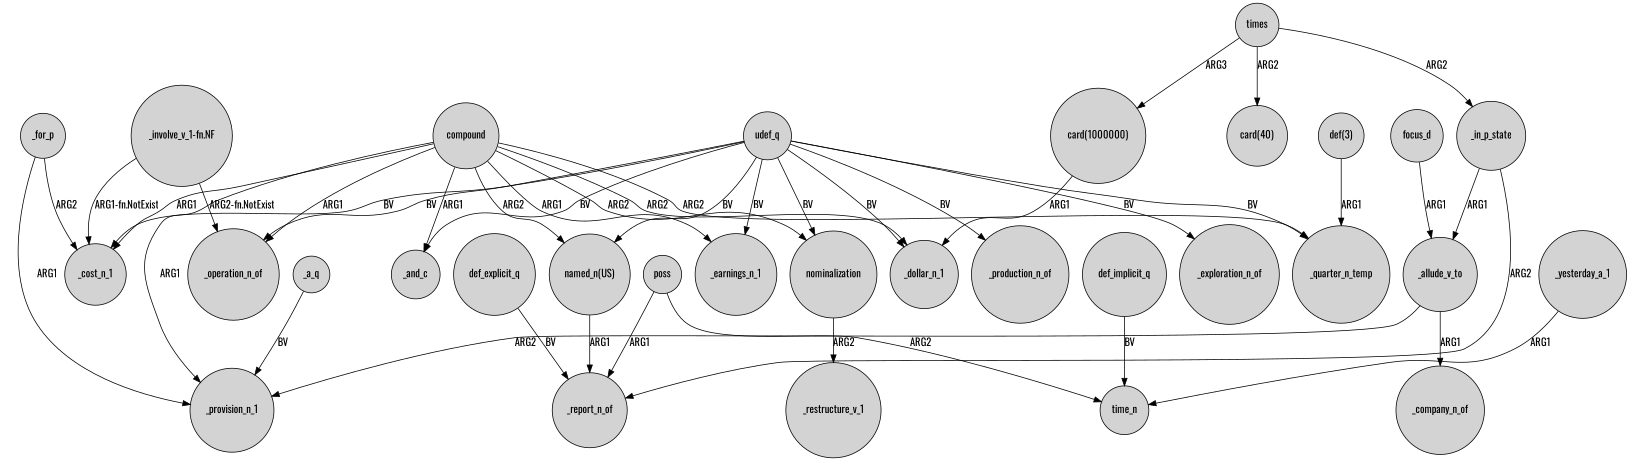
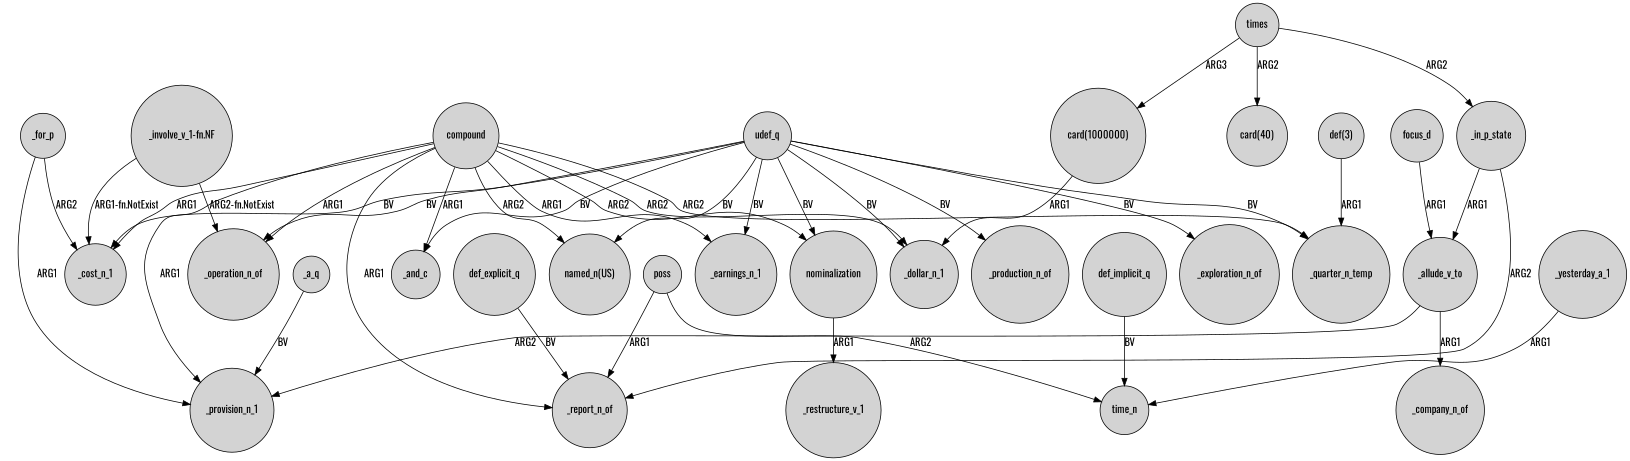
edge "named_n(US)" -> "_report_n_of": now "compound" -> "_report_n_of"
edge "nominalization" -> "_restructure_v_1": label "ARG2" -> "ARG1"
